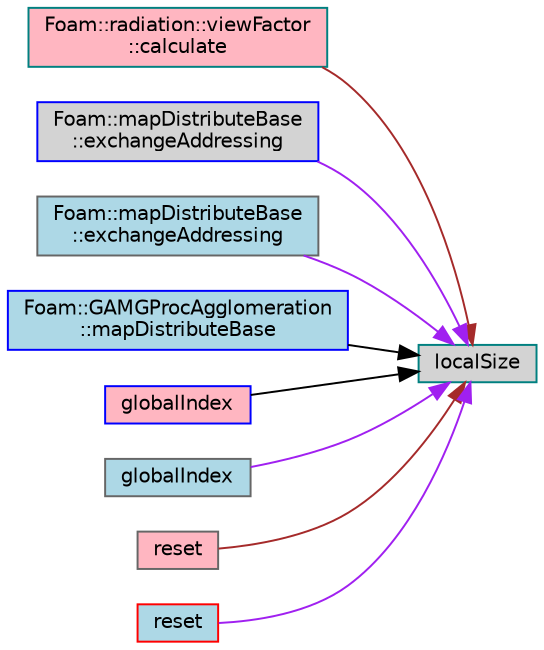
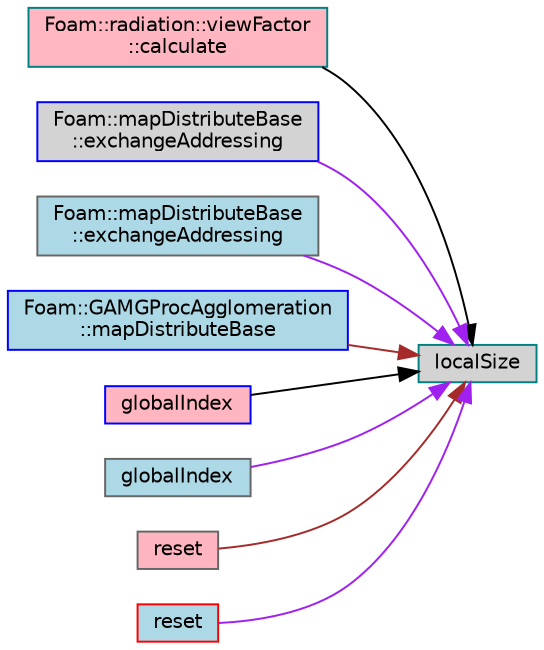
edge "Foam::radiation::viewFactor ::calculate" -> "localSize": color brown -> black
edge "Foam::GAMGProcAgglomeration ::mapDistributeBase" -> "localSize": color black -> brown
